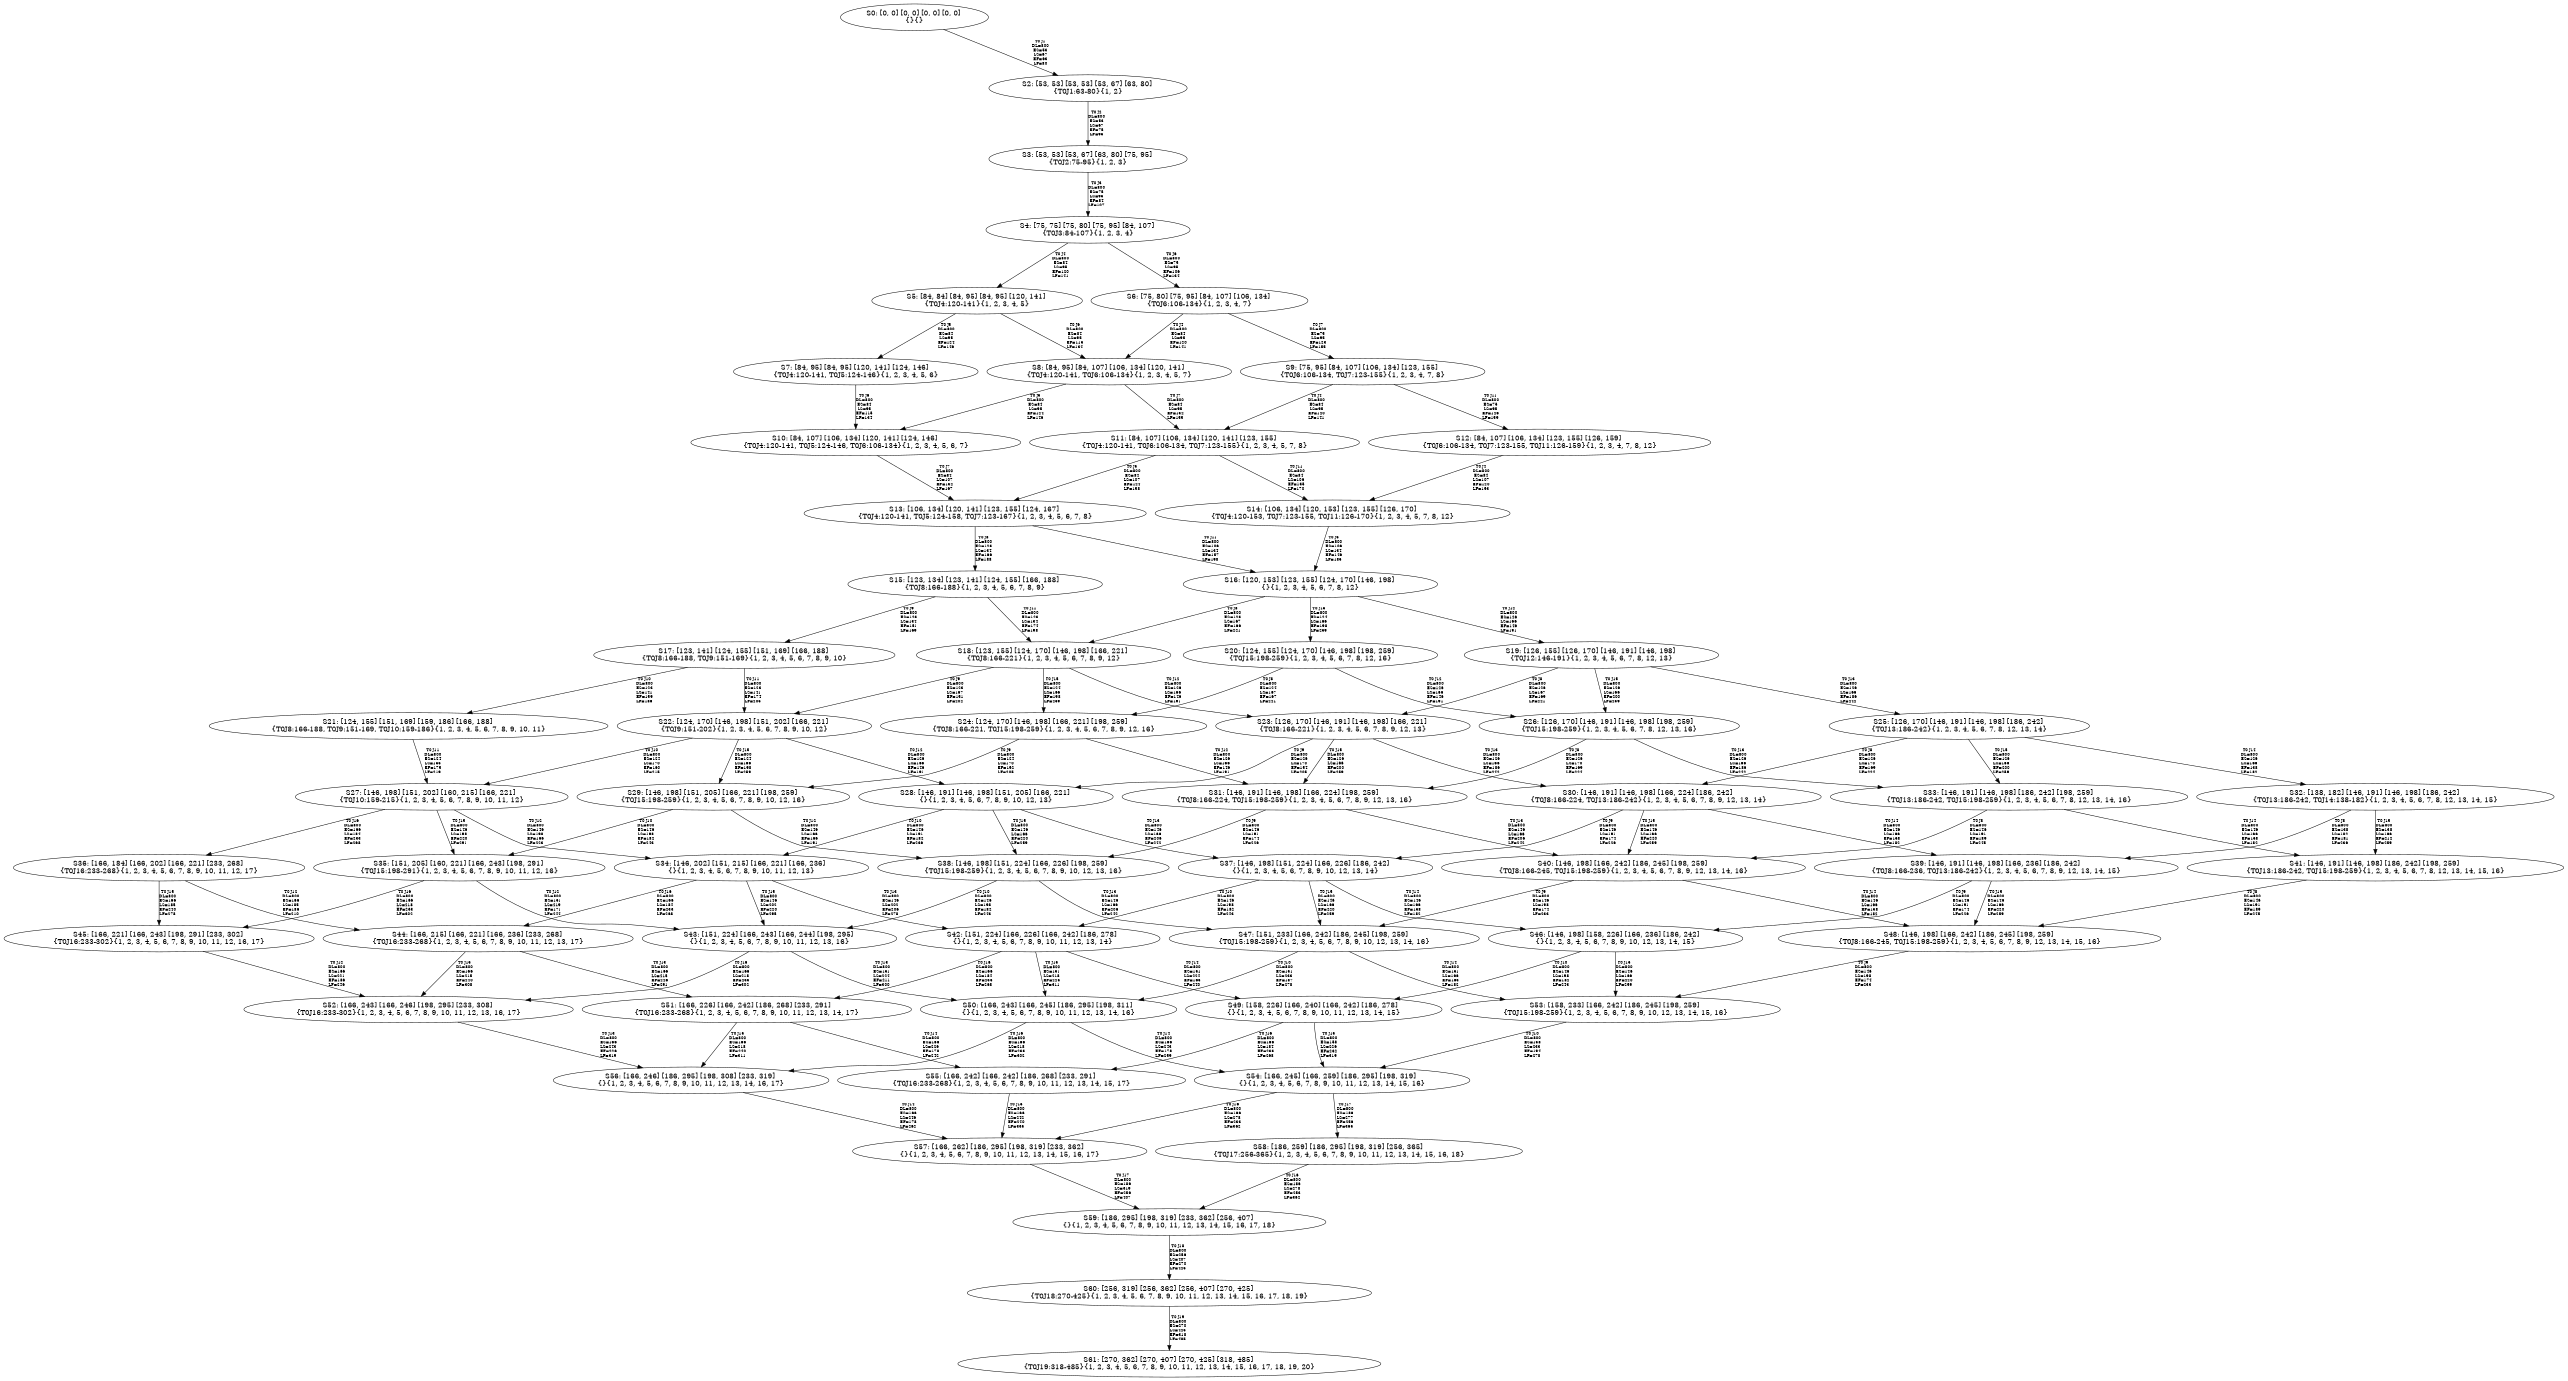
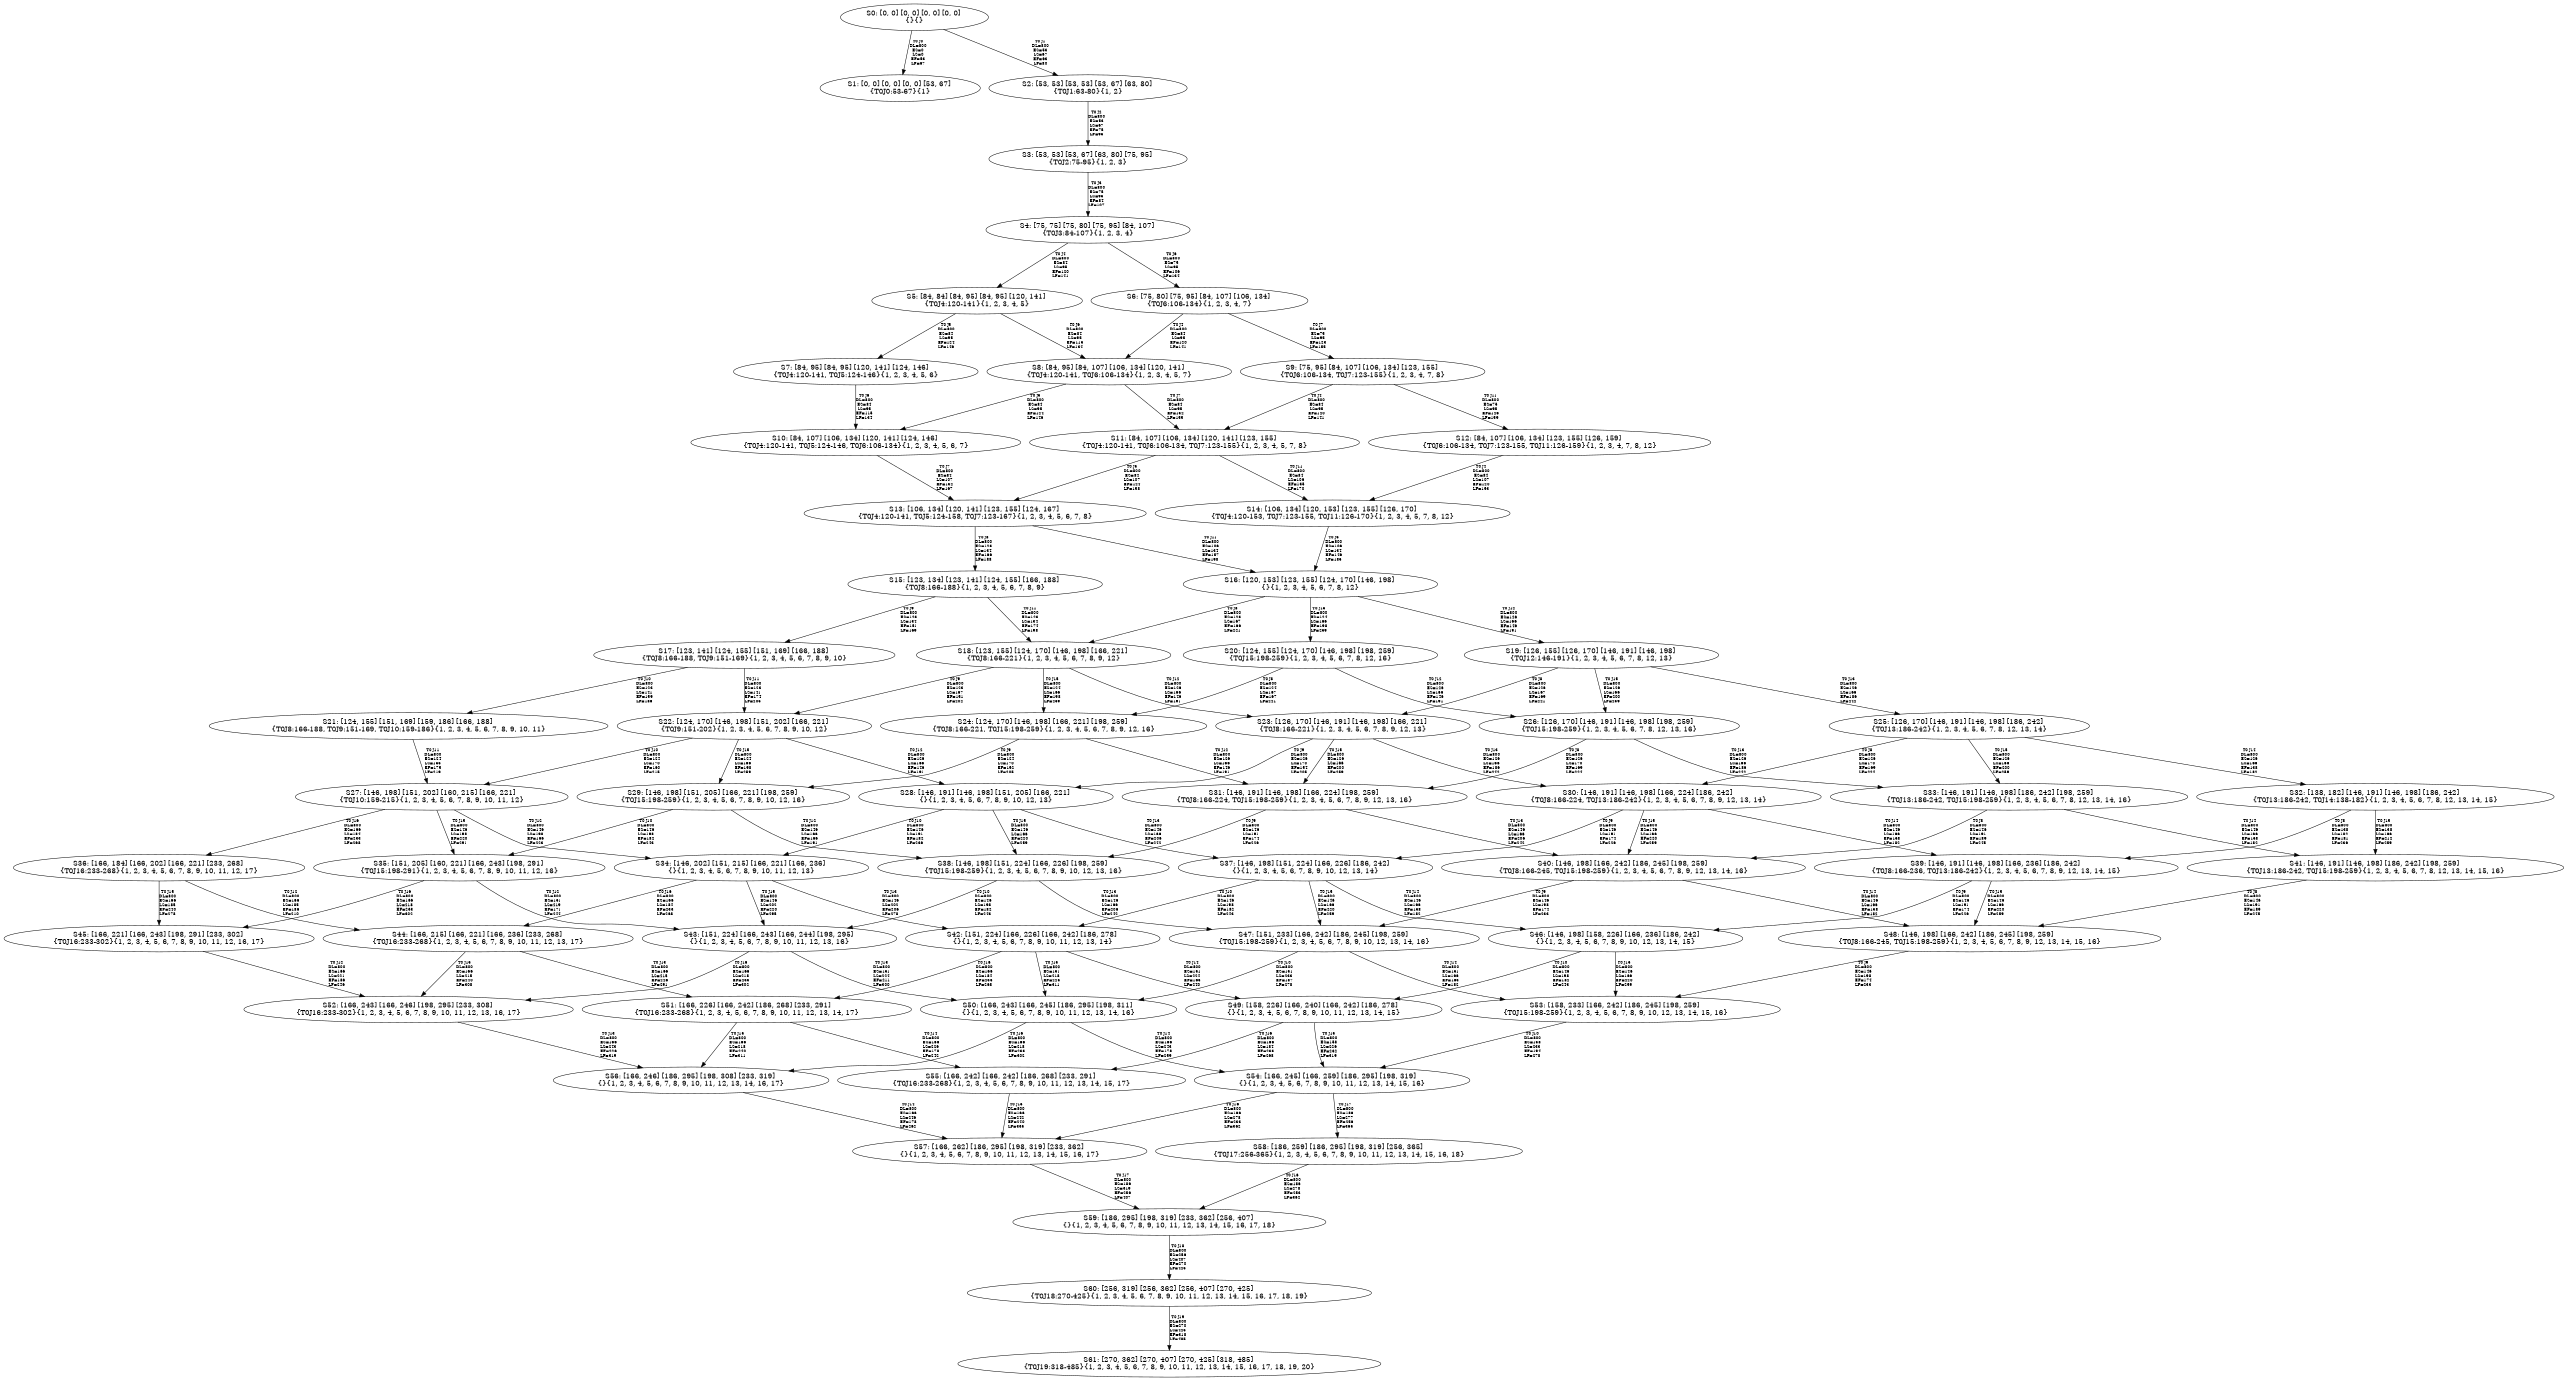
node "S1: [0, 0] [0, 0] [0, 0] [53, 67] {T0J0:53-67}{1}": added
